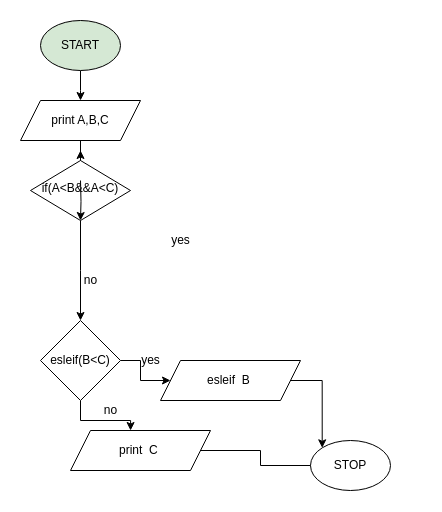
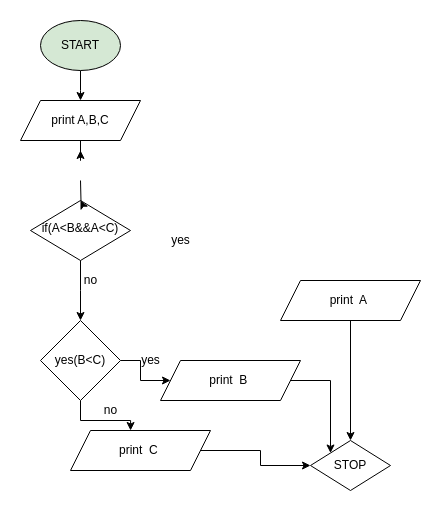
node "if(A<B&&A<C)": moved (81, 191) -> (81, 231)
node "print A": added
node "esleif(B<C)": label "esleif(B<C)" -> "yes(B<C)"
edge "print A" -> "STOP": added
node "esleif B": label "esleif B" -> "print B"
edge "print C" -- "STOP": arrowhead none -> classic
node "STOP": shape ellipse -> diamond
